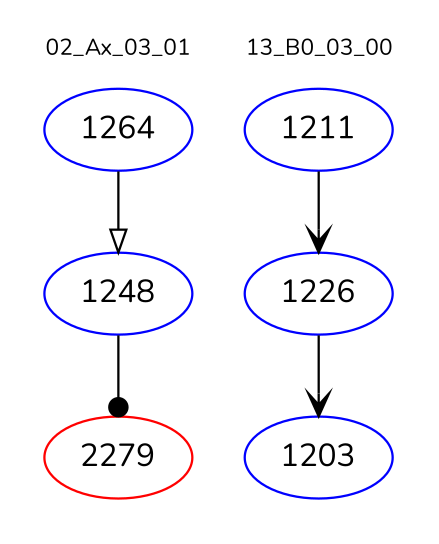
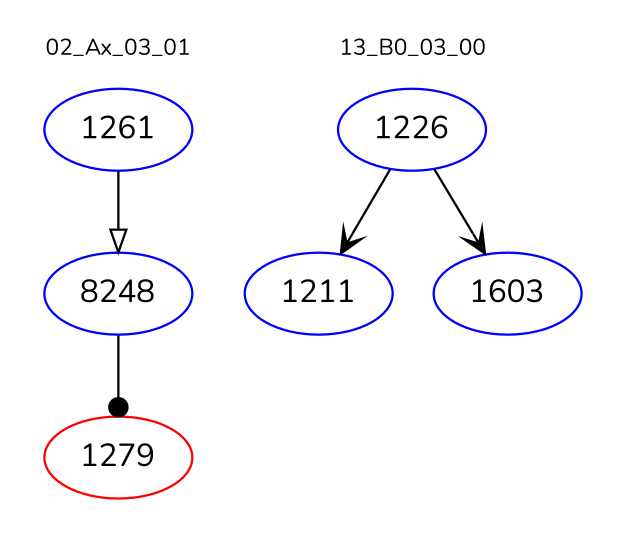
node "1264": label "1264" -> "1261"
edge "1211" -> "1226": reversed
node "1248": label "1248" -> "8248"
node "2279": label "2279" -> "1279"
node "1203": label "1203" -> "1603"
